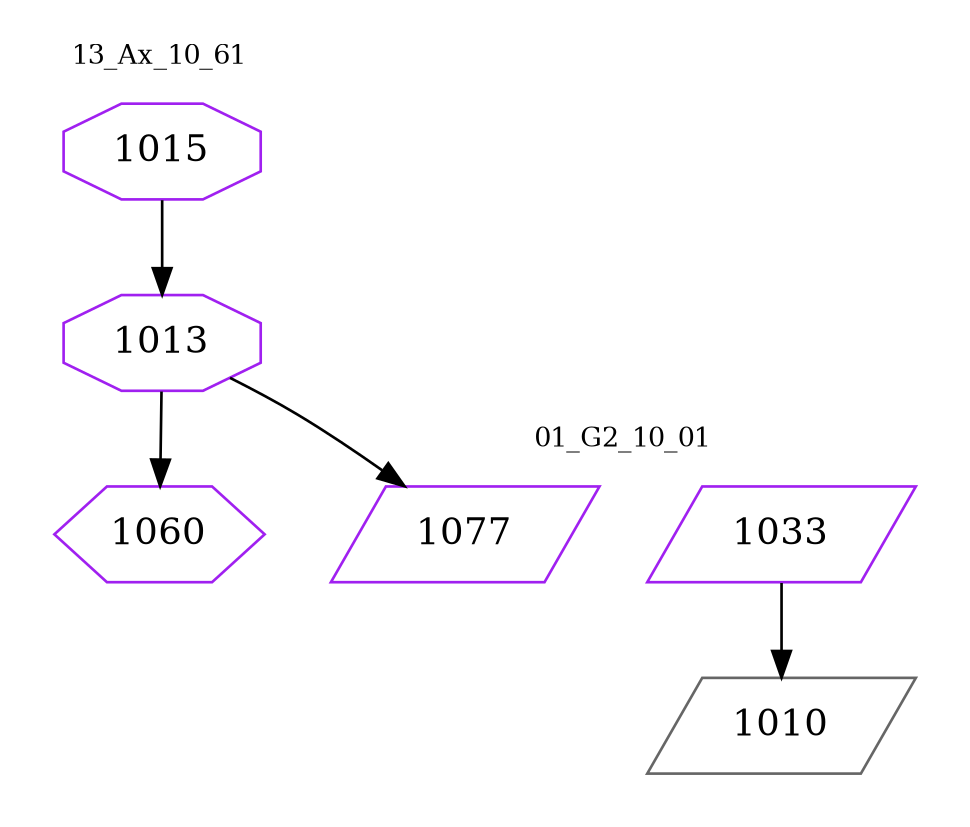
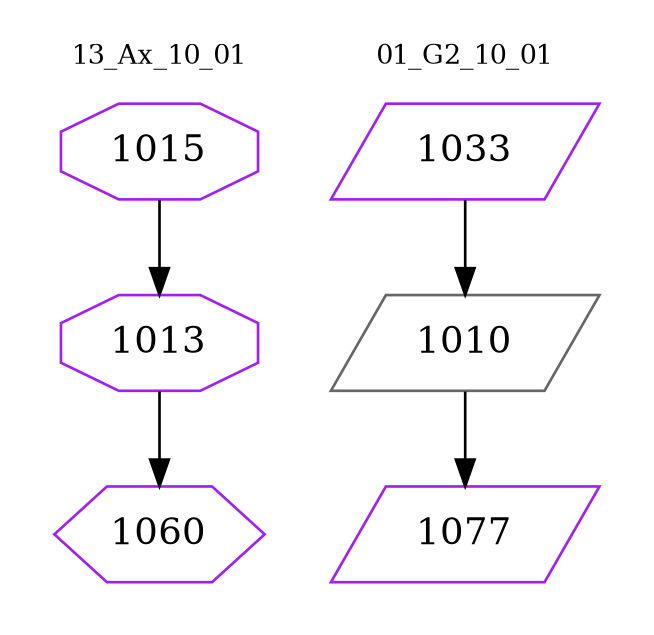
cluster "13_Ax_10_61": label "13_Ax_10_61" -> "13_Ax_10_01"
edge "1013" -> "1077": now "1010" -> "1077"
